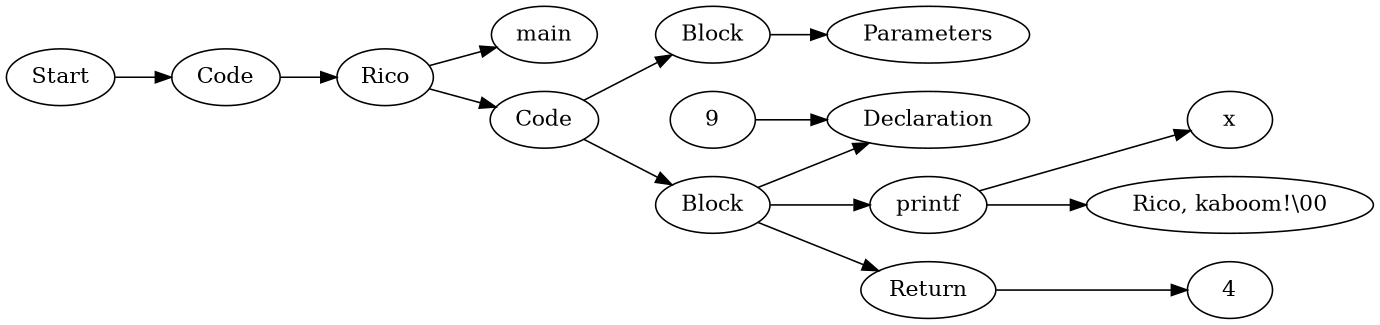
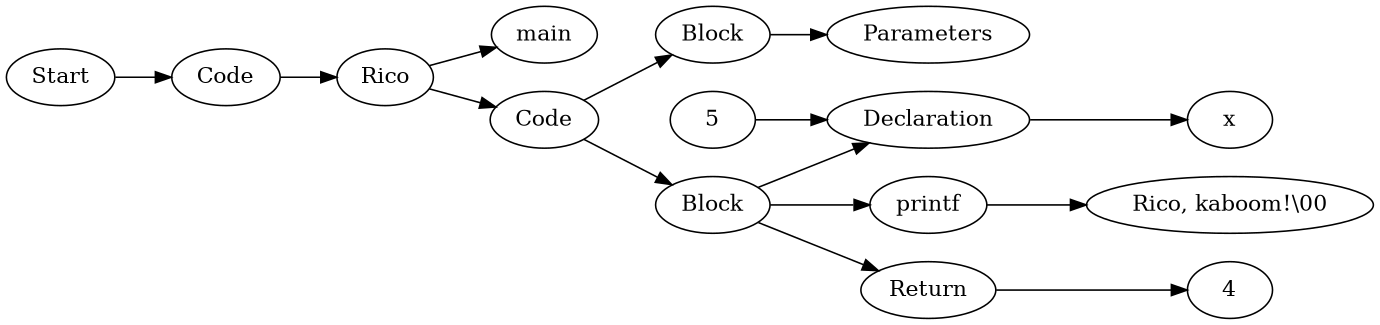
node "9": label "9" -> "5"
edge "printf" -> "x": now "Declaration" -> "x"
